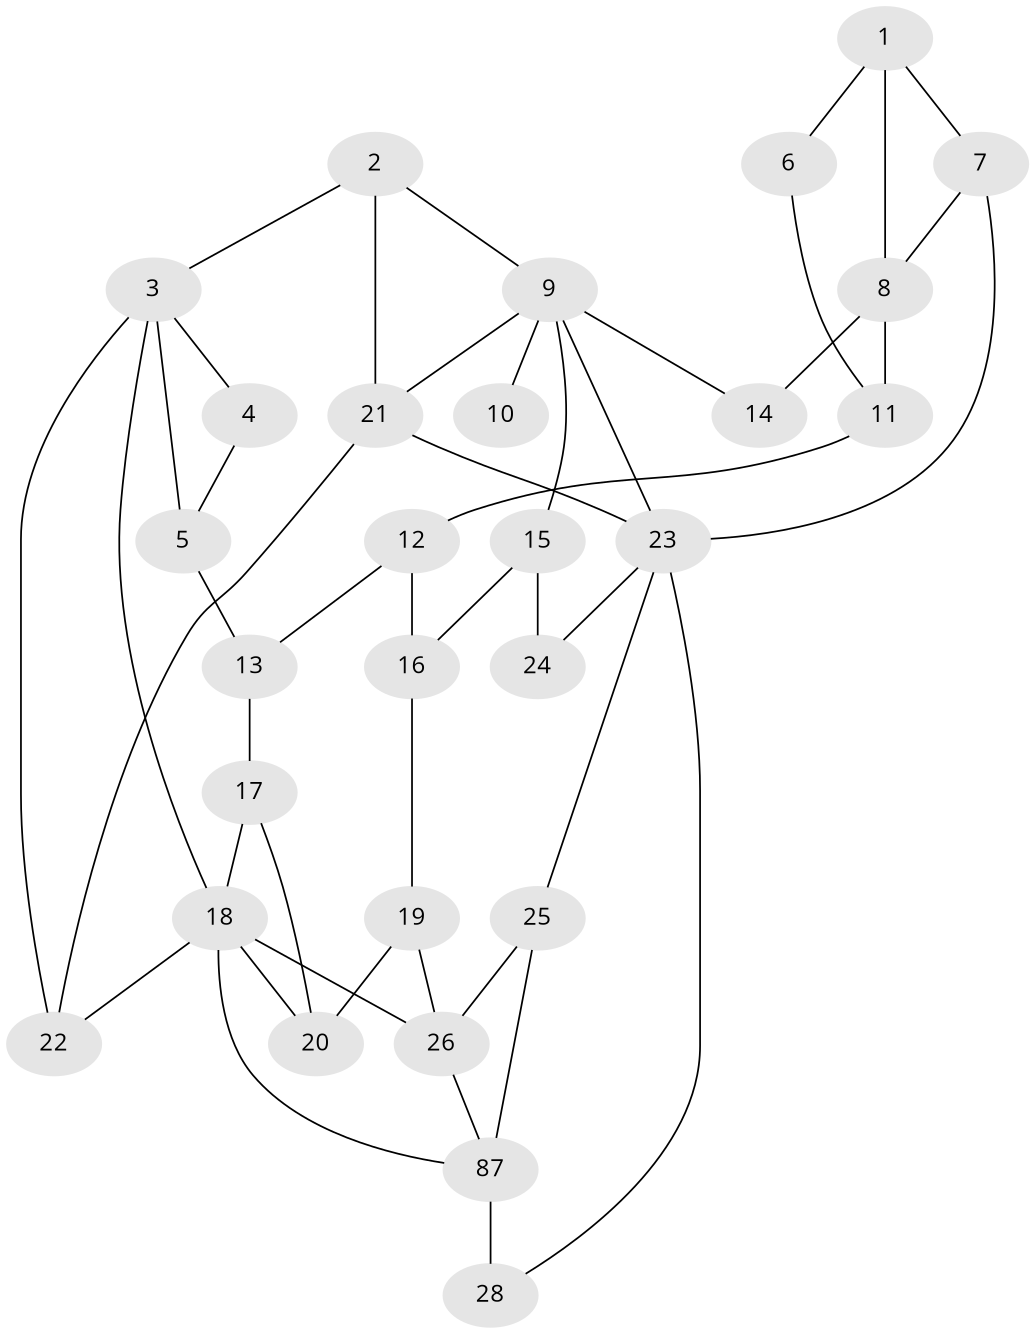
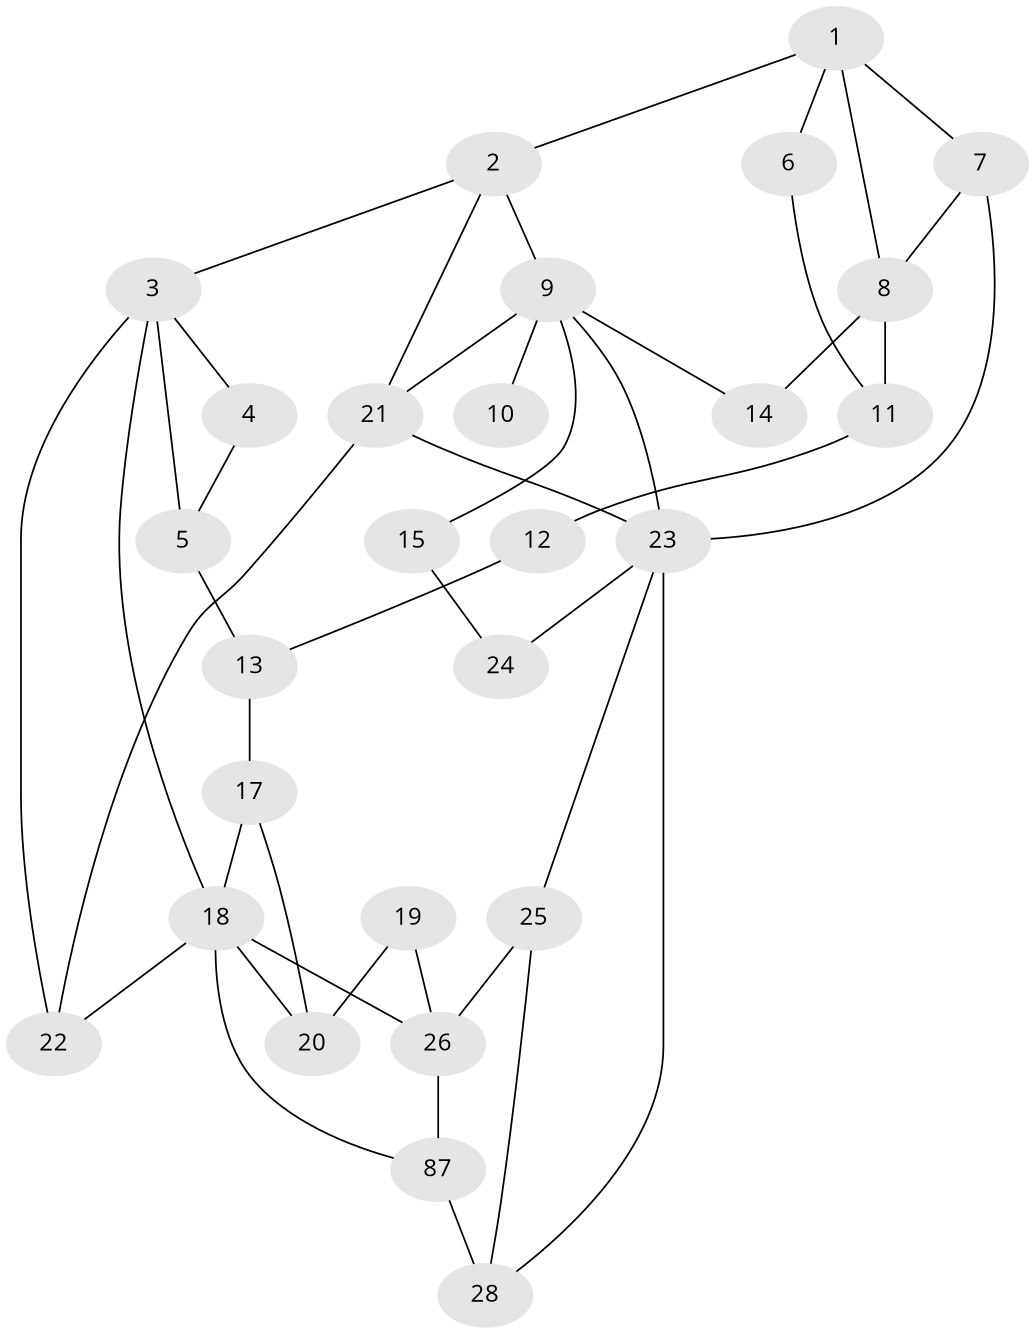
edge "1" -- "2": added
node "16": removed
edge "25" -- "87": now "25" -- "28"
